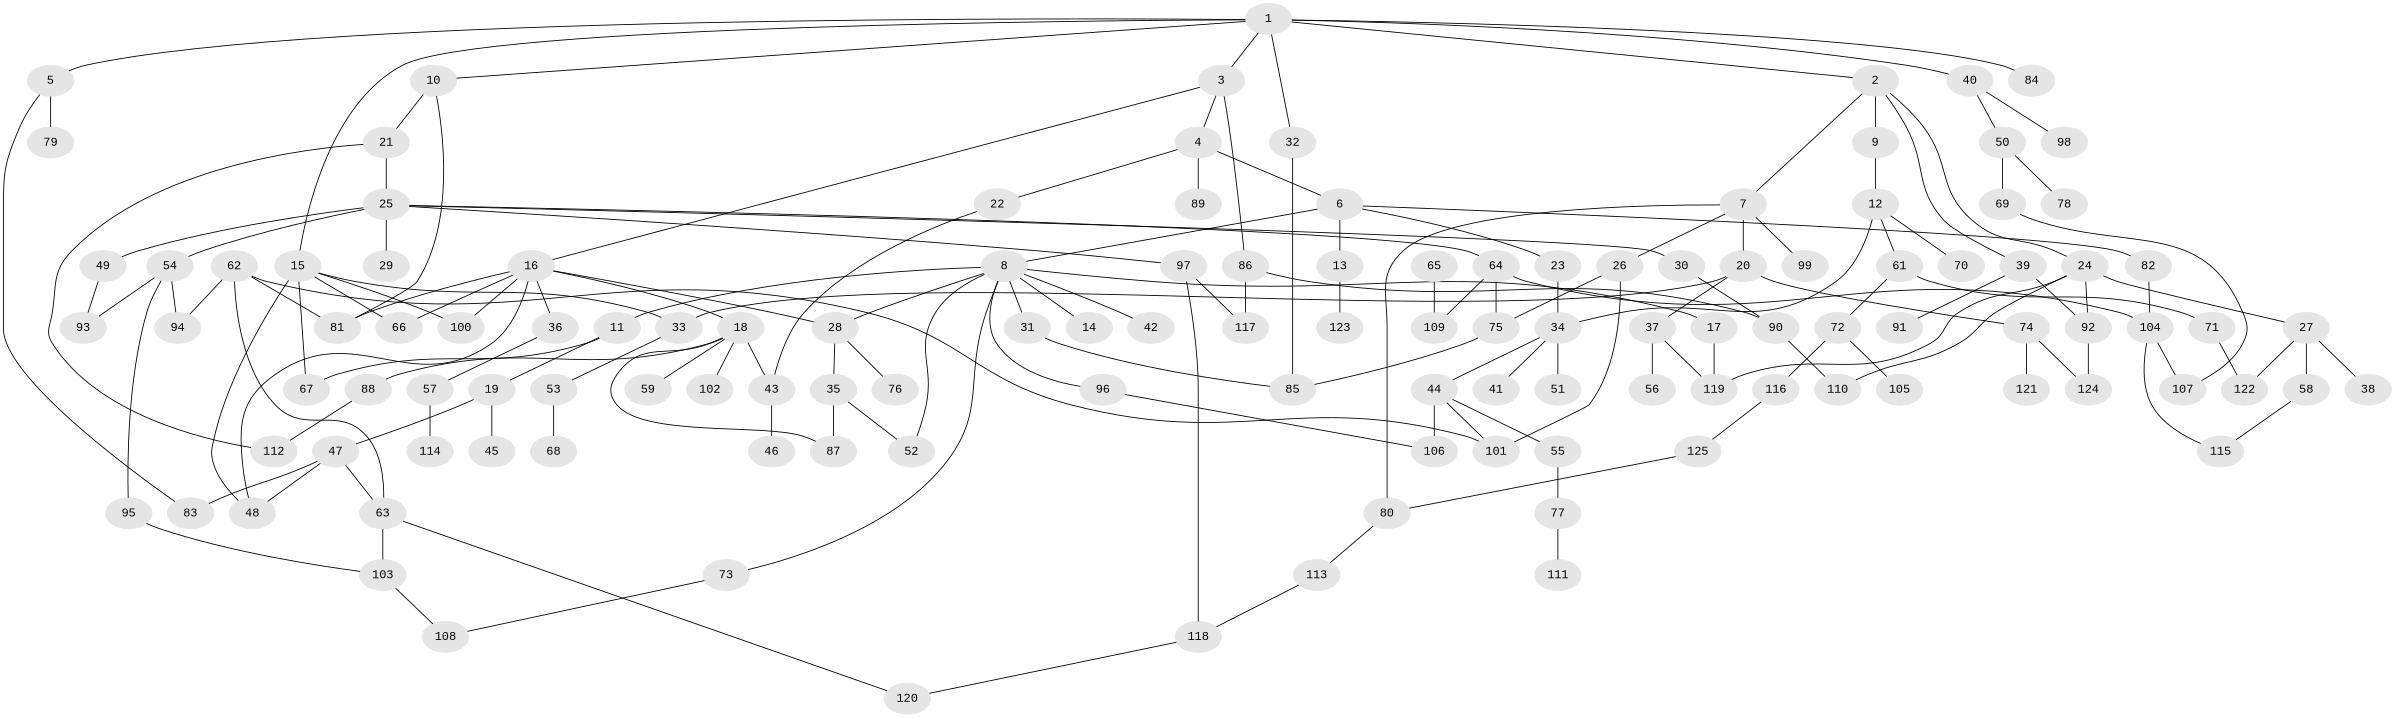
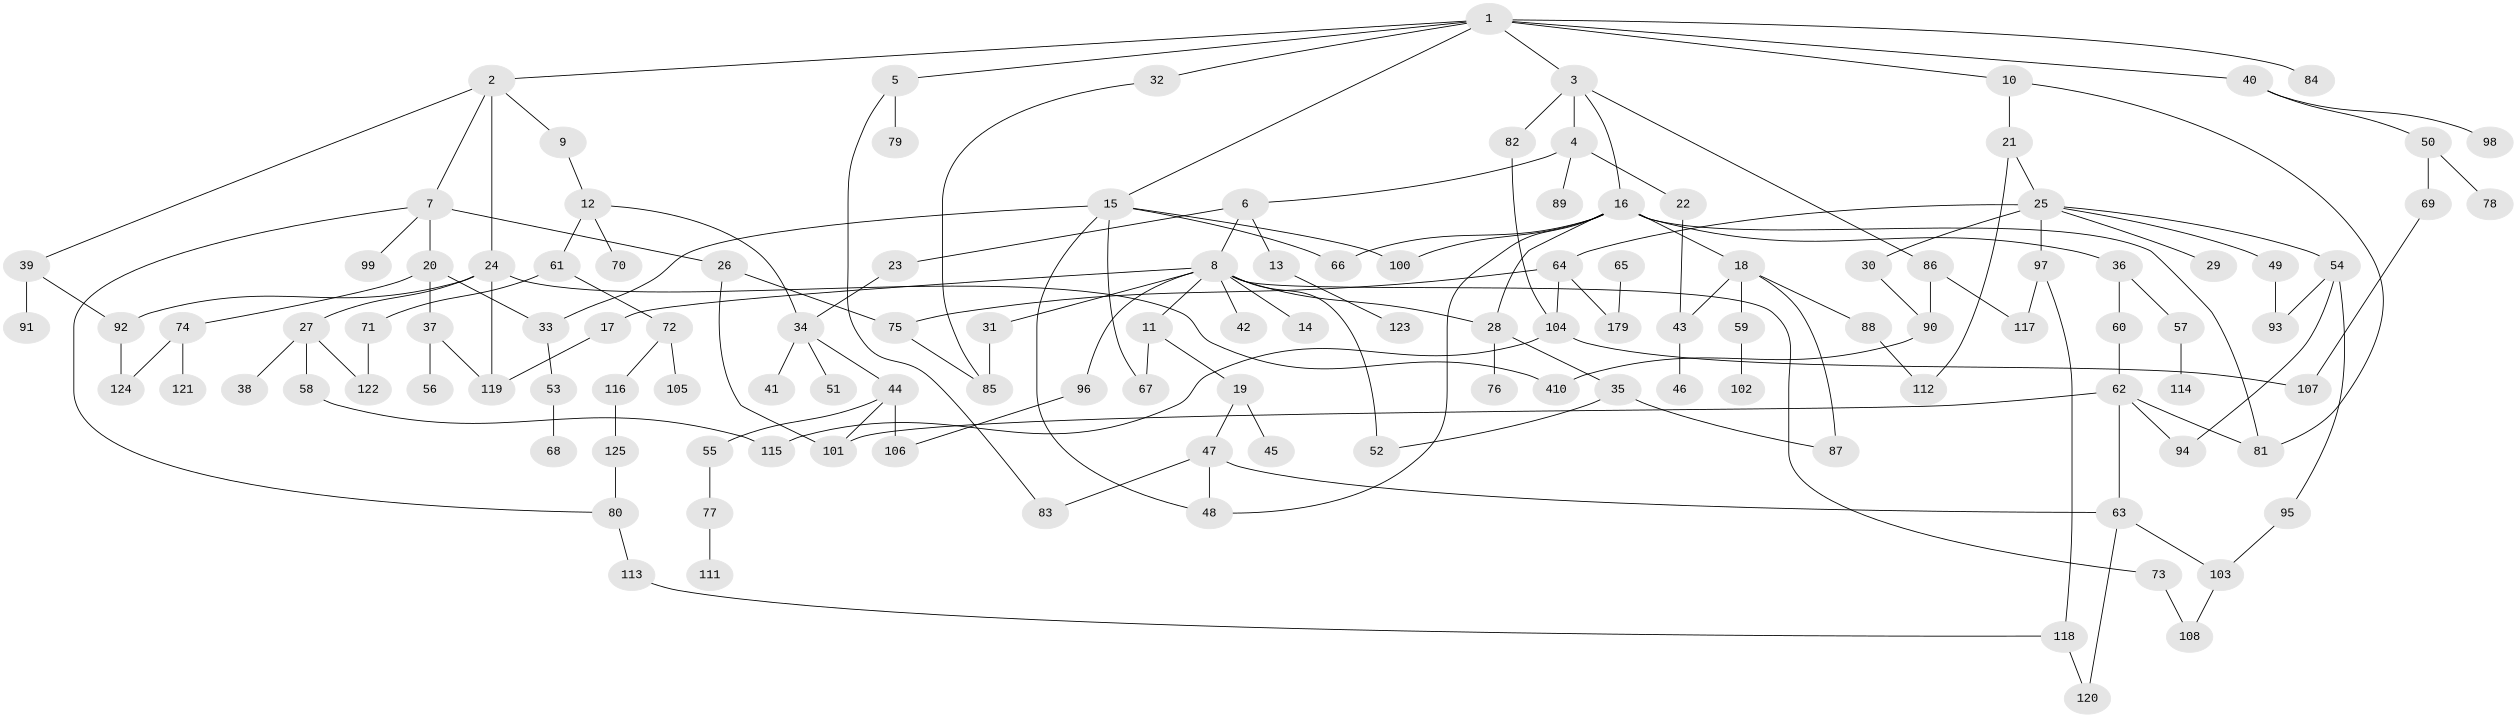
edge "6" -- "82": now "3" -- "82"
node "109": label "109" -> "179"
node "60": added
edge "18" -- "102": now "59" -- "102"
node "110": label "110" -> "410"
